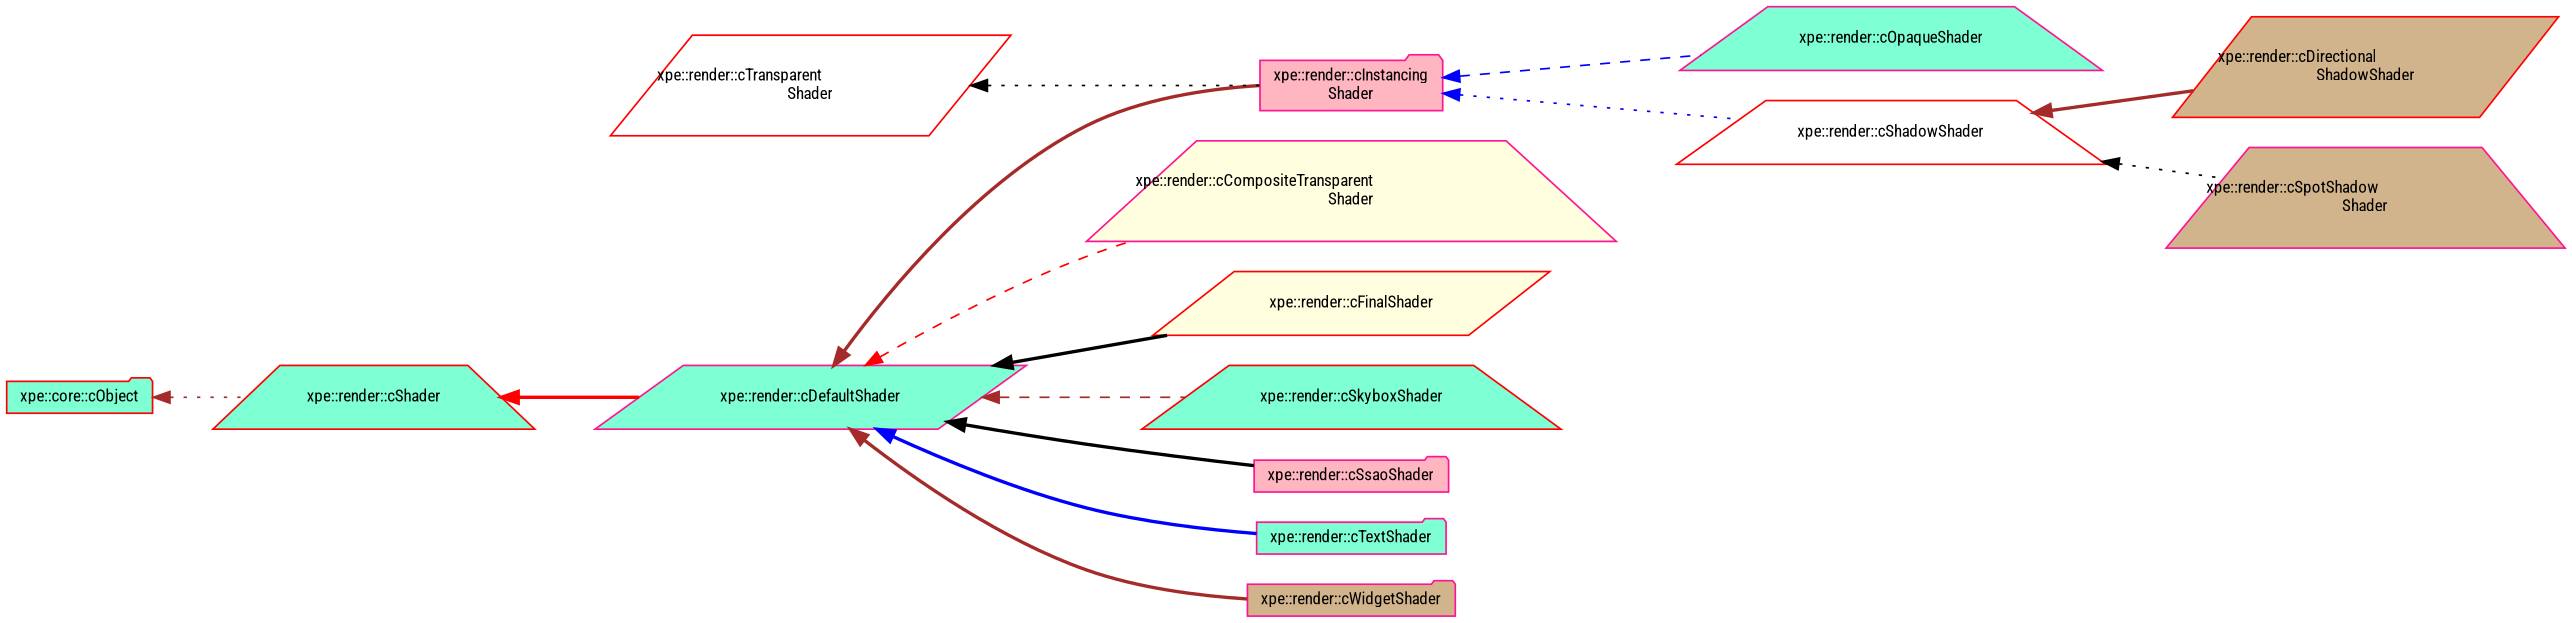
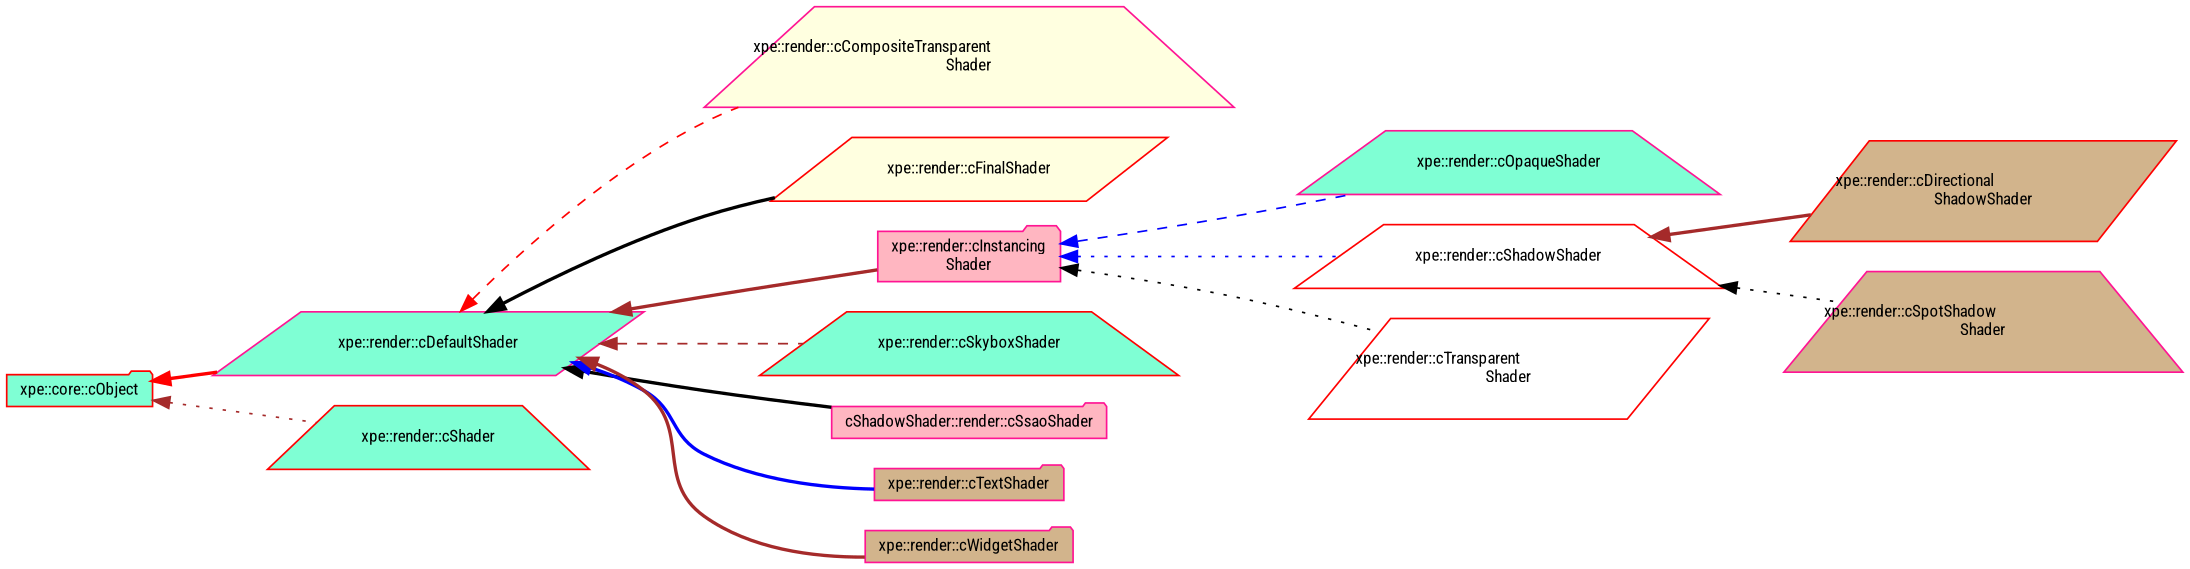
edge "xpe::render::cInstancing Shader" -> "xpe::render::cTransparent Shader": reversed
edge "xpe::render::cDefaultShader" -> "xpe::render::cShader": now "xpe::render::cDefaultShader" -> "xpe::core::cObject"
node "xpe::render::cSsaoShader": label "xpe::render::cSsaoShader" -> "cShadowShader::render::cSsaoShader"
node "xpe::render::cTextShader": fillcolor aquamarine -> tan
